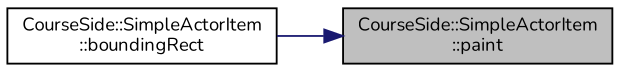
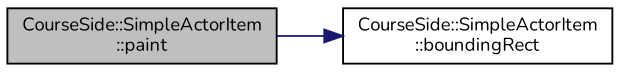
edge "CourseSide::SimpleActorItem ::boundingRect" -> "CourseSide::SimpleActorItem ::paint": reversed
